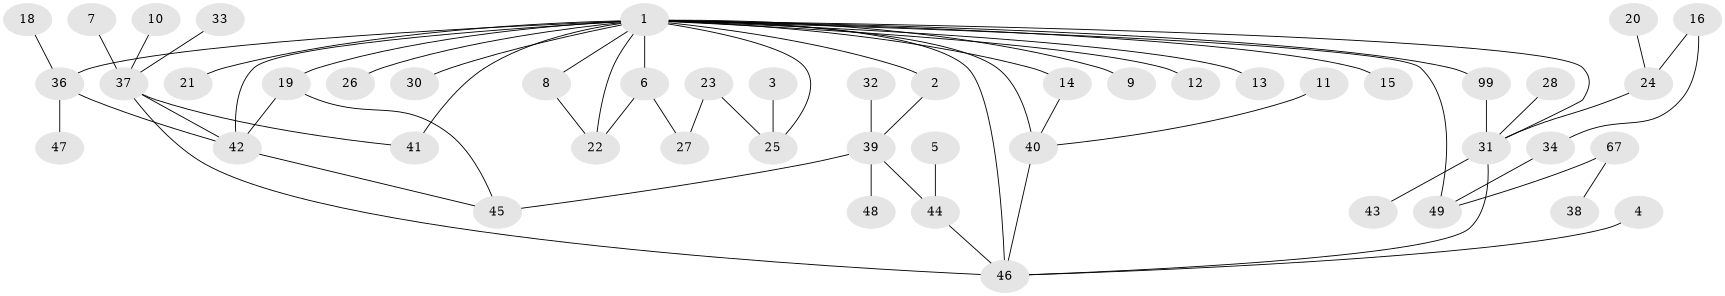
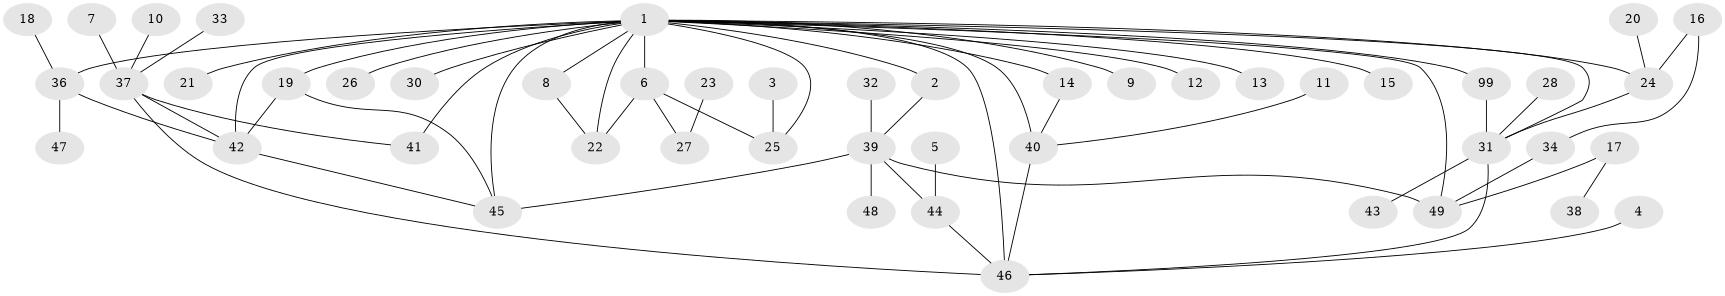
edge "1" -- "24": added
edge "1" -- "45": added
edge "23" -- "25": now "6" -- "25"
node "67": label "67" -> "17"
edge "39" -- "49": added
